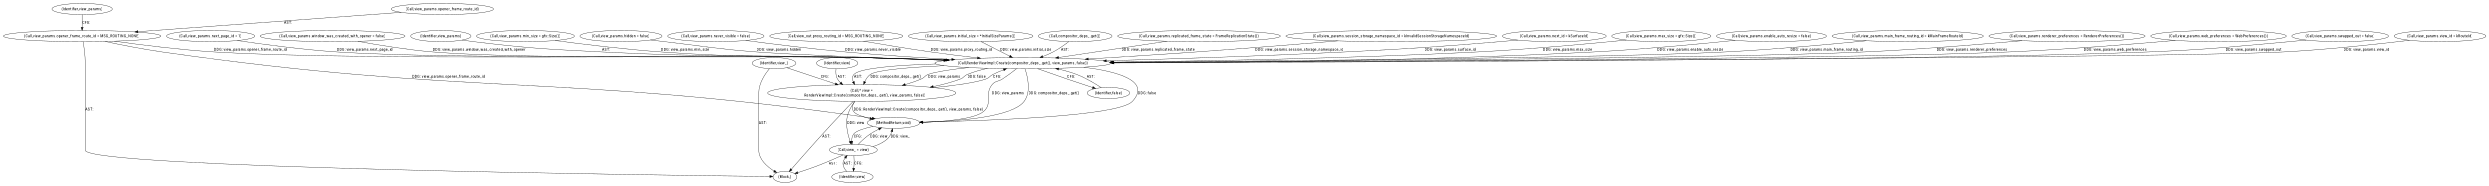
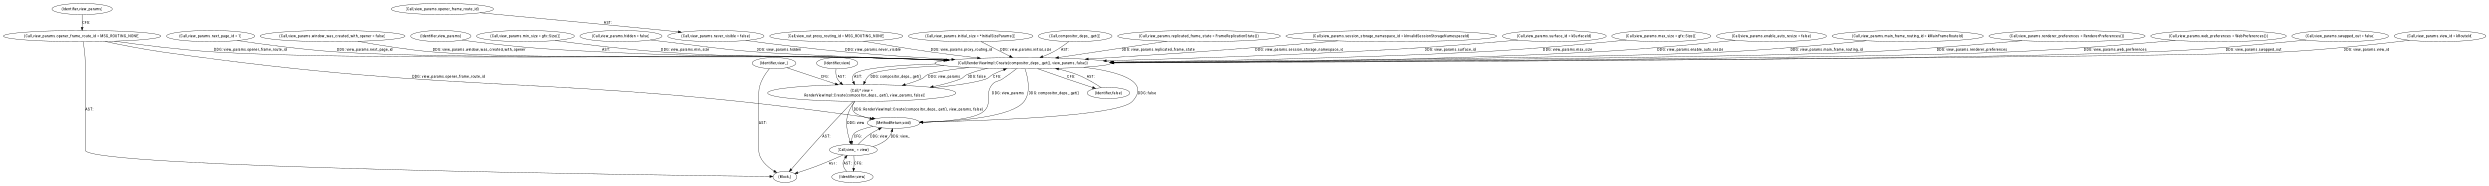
edge "(Call,view_params.opener_frame_route_id)" -> "(Call,view_params.opener_frame_route_id = MSG_ROUTING_NONE)": now "(Call,view_params.opener_frame_route_id)" -> "(Call,view_params.never_visible = false)"
node "(Call,view_params.next_id = kSurfaceId)": label "(Call,view_params.next_id = kSurfaceId)" -> "(Call,view_params.surface_id = kSurfaceId)"
